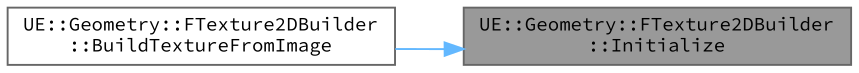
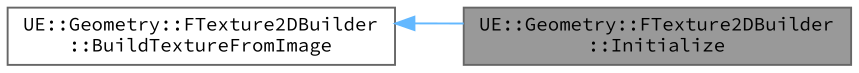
edge "UE::Geometry::FTexture2DBuilder ::BuildTextureFromImage" -> "UE::Geometry::FTexture2DBuilder ::Initialize": reversed
